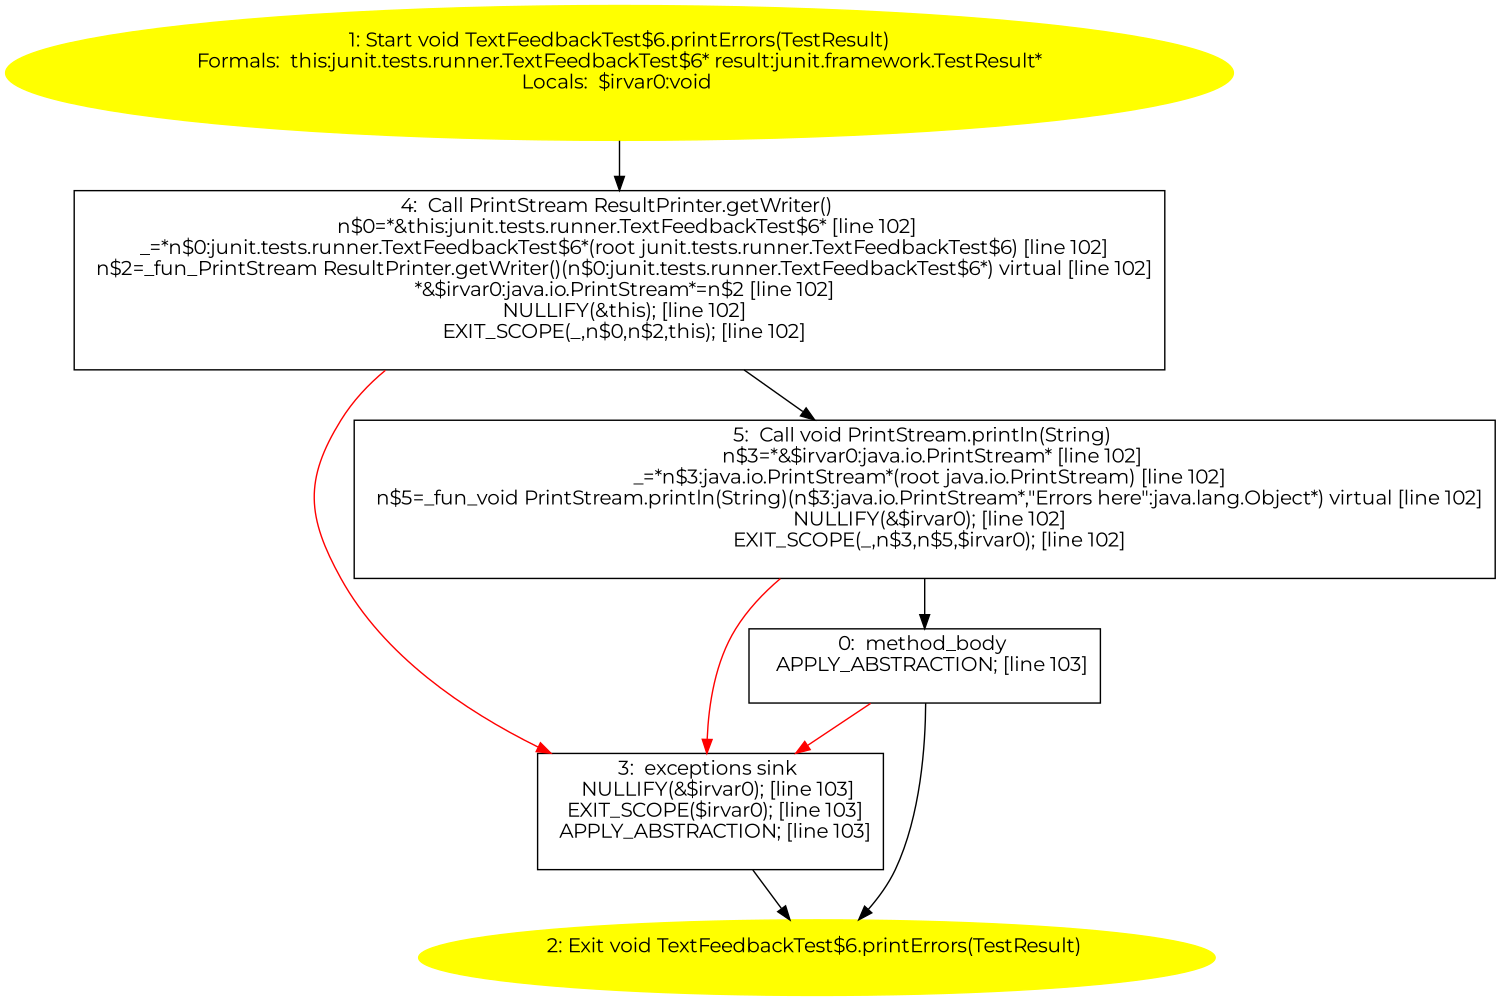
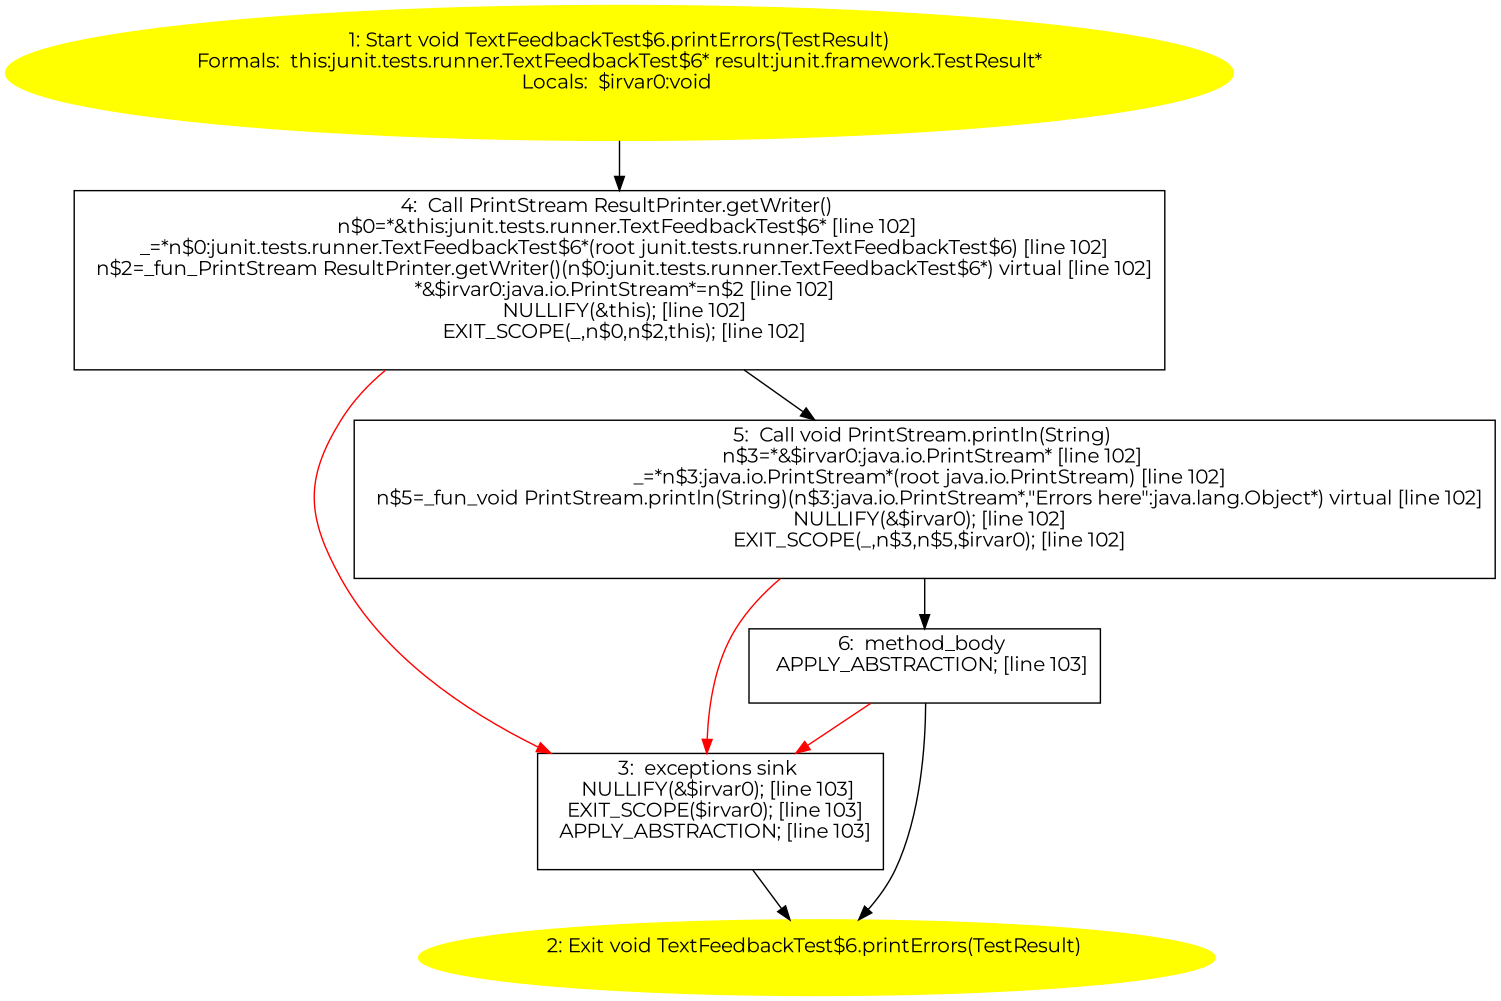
node "0:  method_body APPLY_ABSTRACTION; [line 103]": label "0:  method_body APPLY_ABSTRACTION; [line 103]" -> "6:  method_body APPLY_ABSTRACTION; [line 103]"
